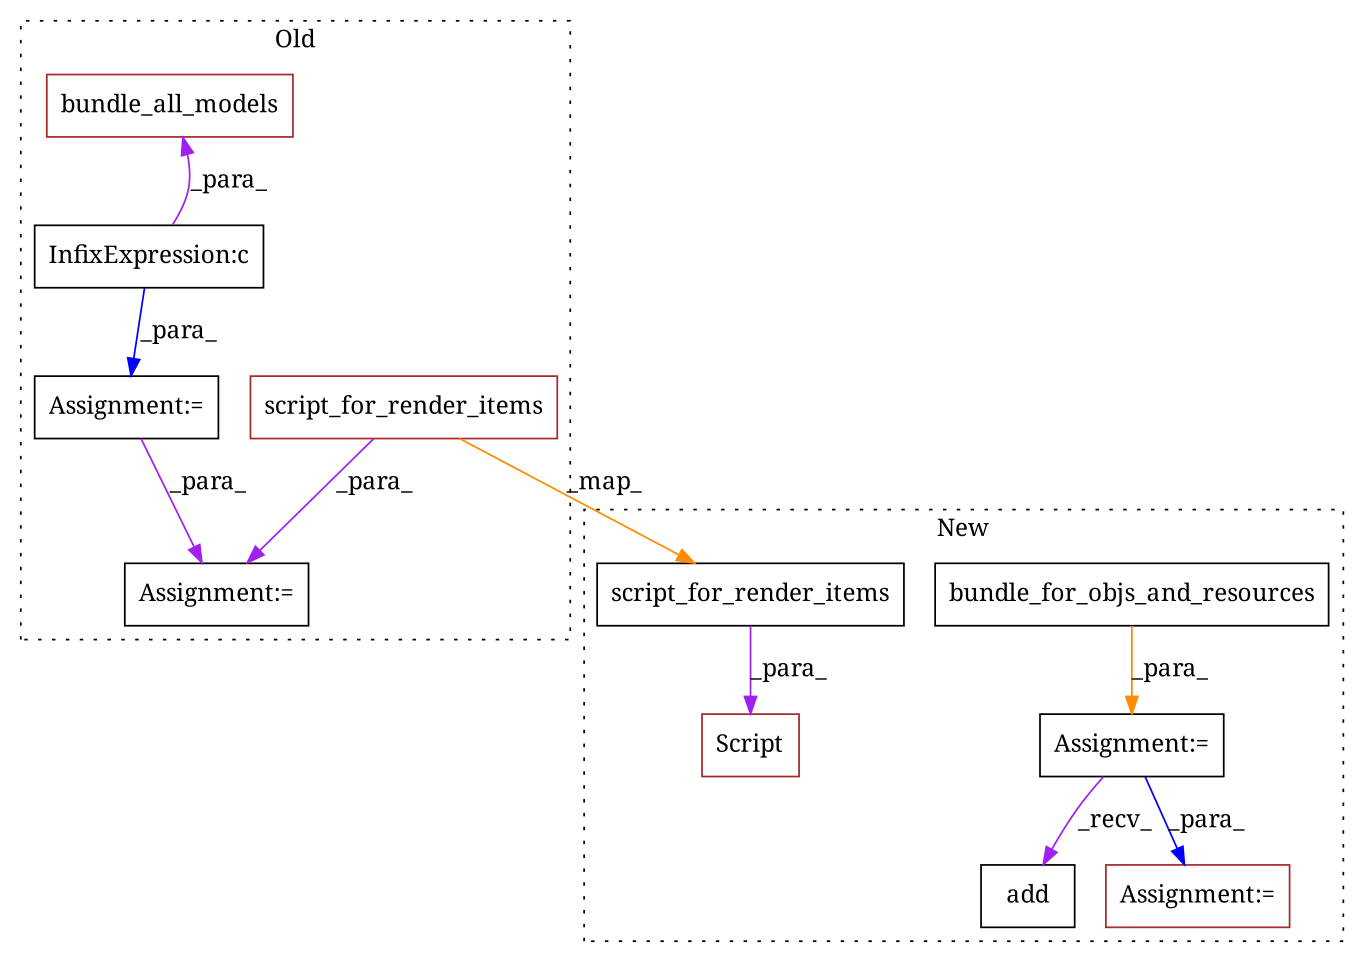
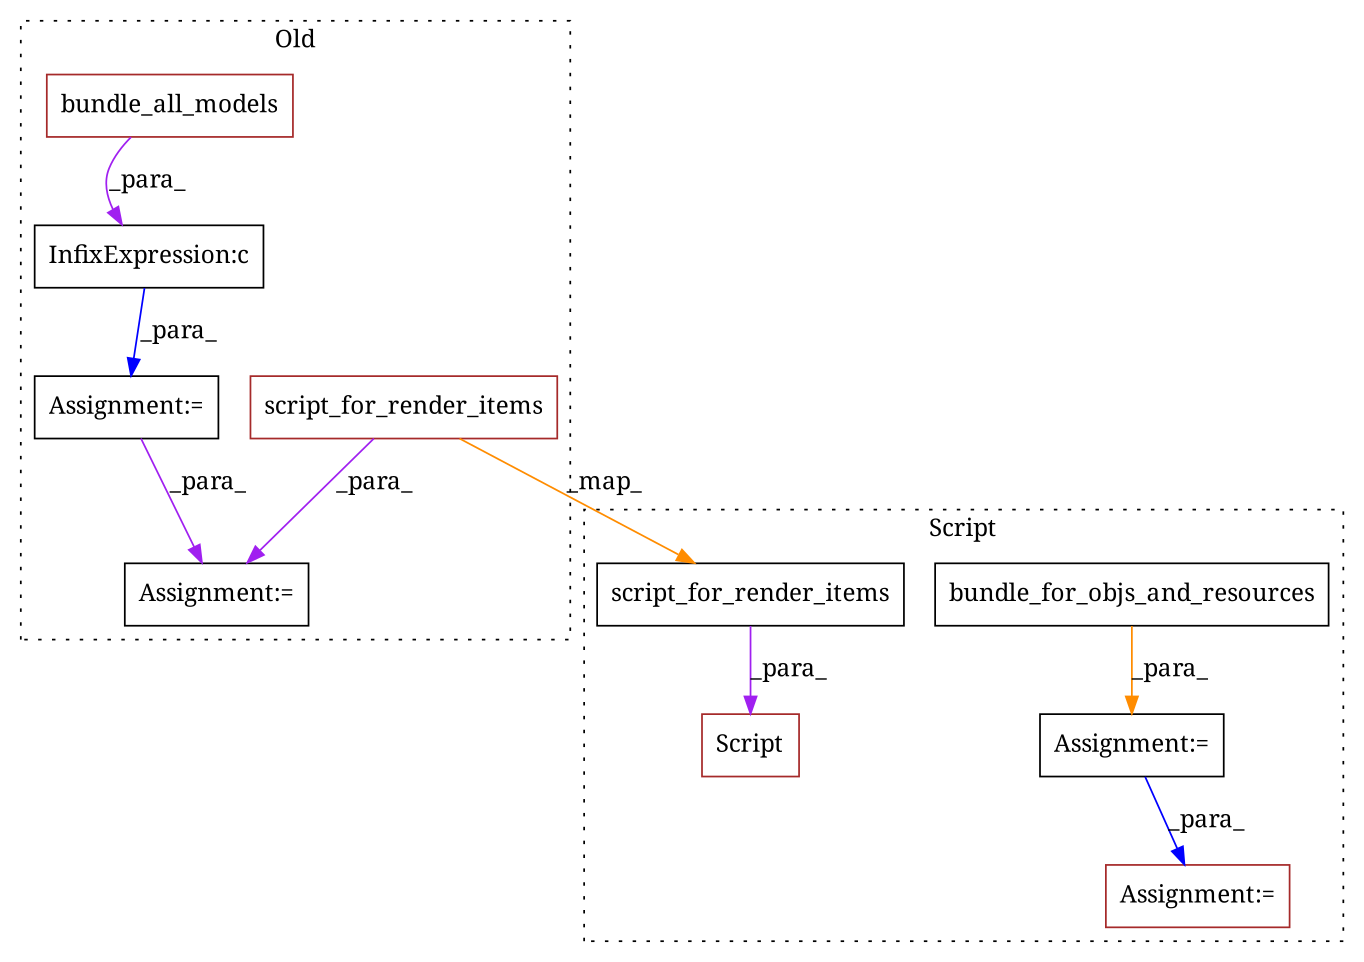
edge "InfixExpression:c" -> "bundle_all_models": reversed
cluster "New": label "New" -> "Script"
node "add": removed
